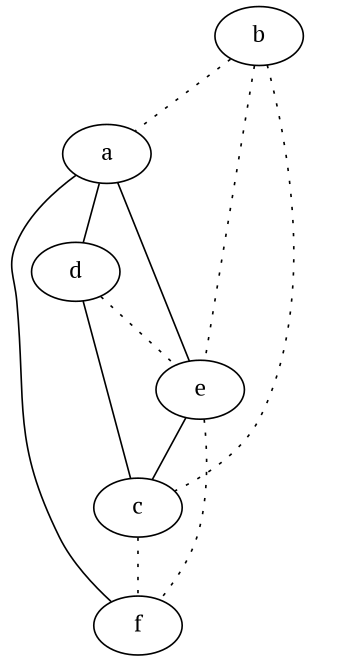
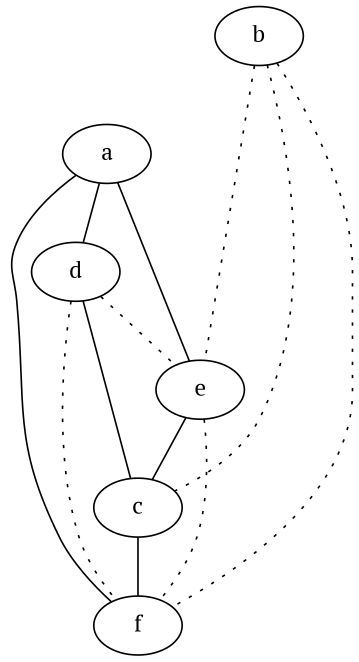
edge "b" -- "a": now "b" -- "f"
edge "d" -- "f": added
edge "c" -- "f": style dotted -> solid
